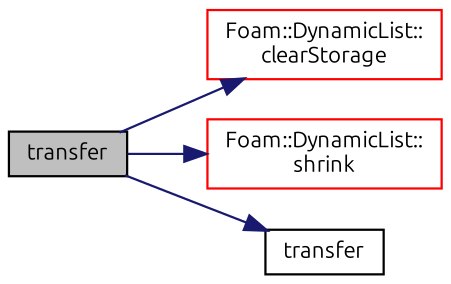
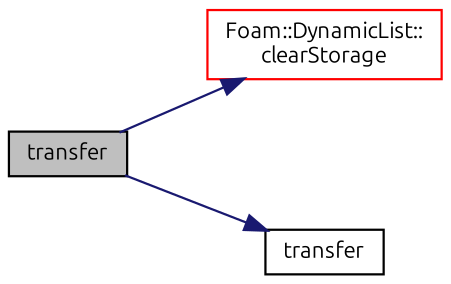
node "Foam::DynamicList:: shrink": removed
